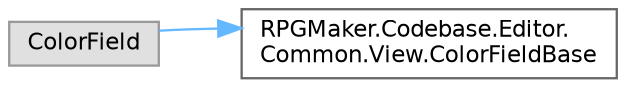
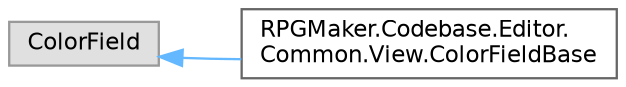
edge "ColorField" -> "RPGMaker.Codebase.Editor. Common.View.ColorFieldBase": reversed
